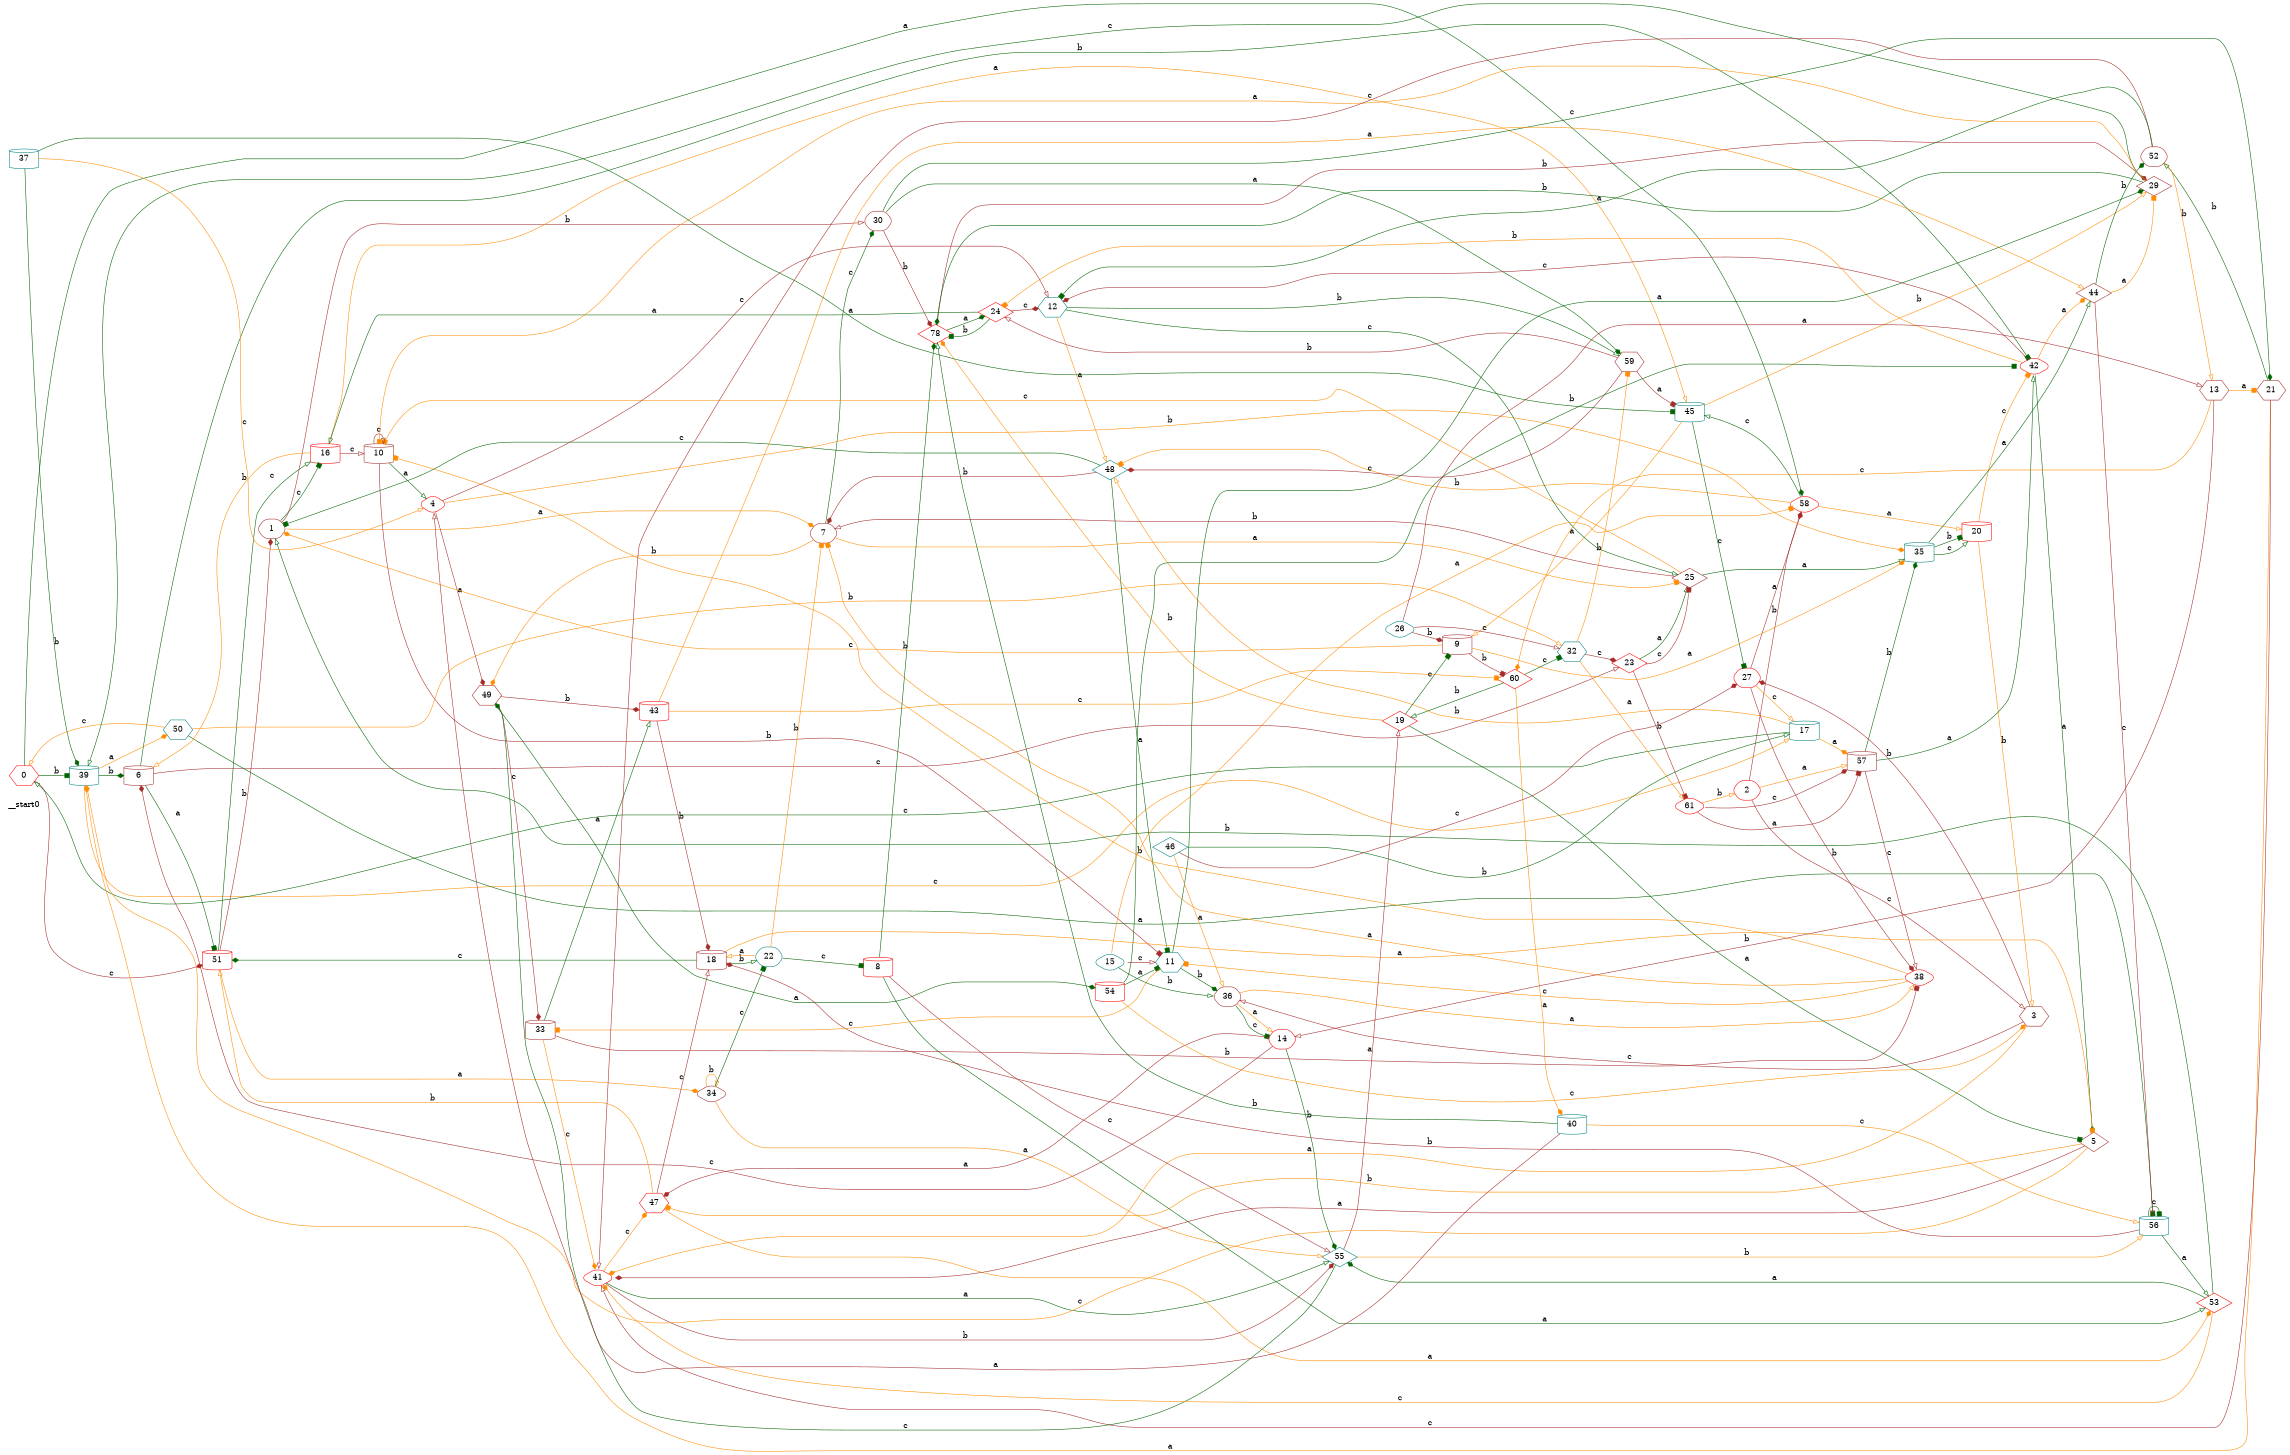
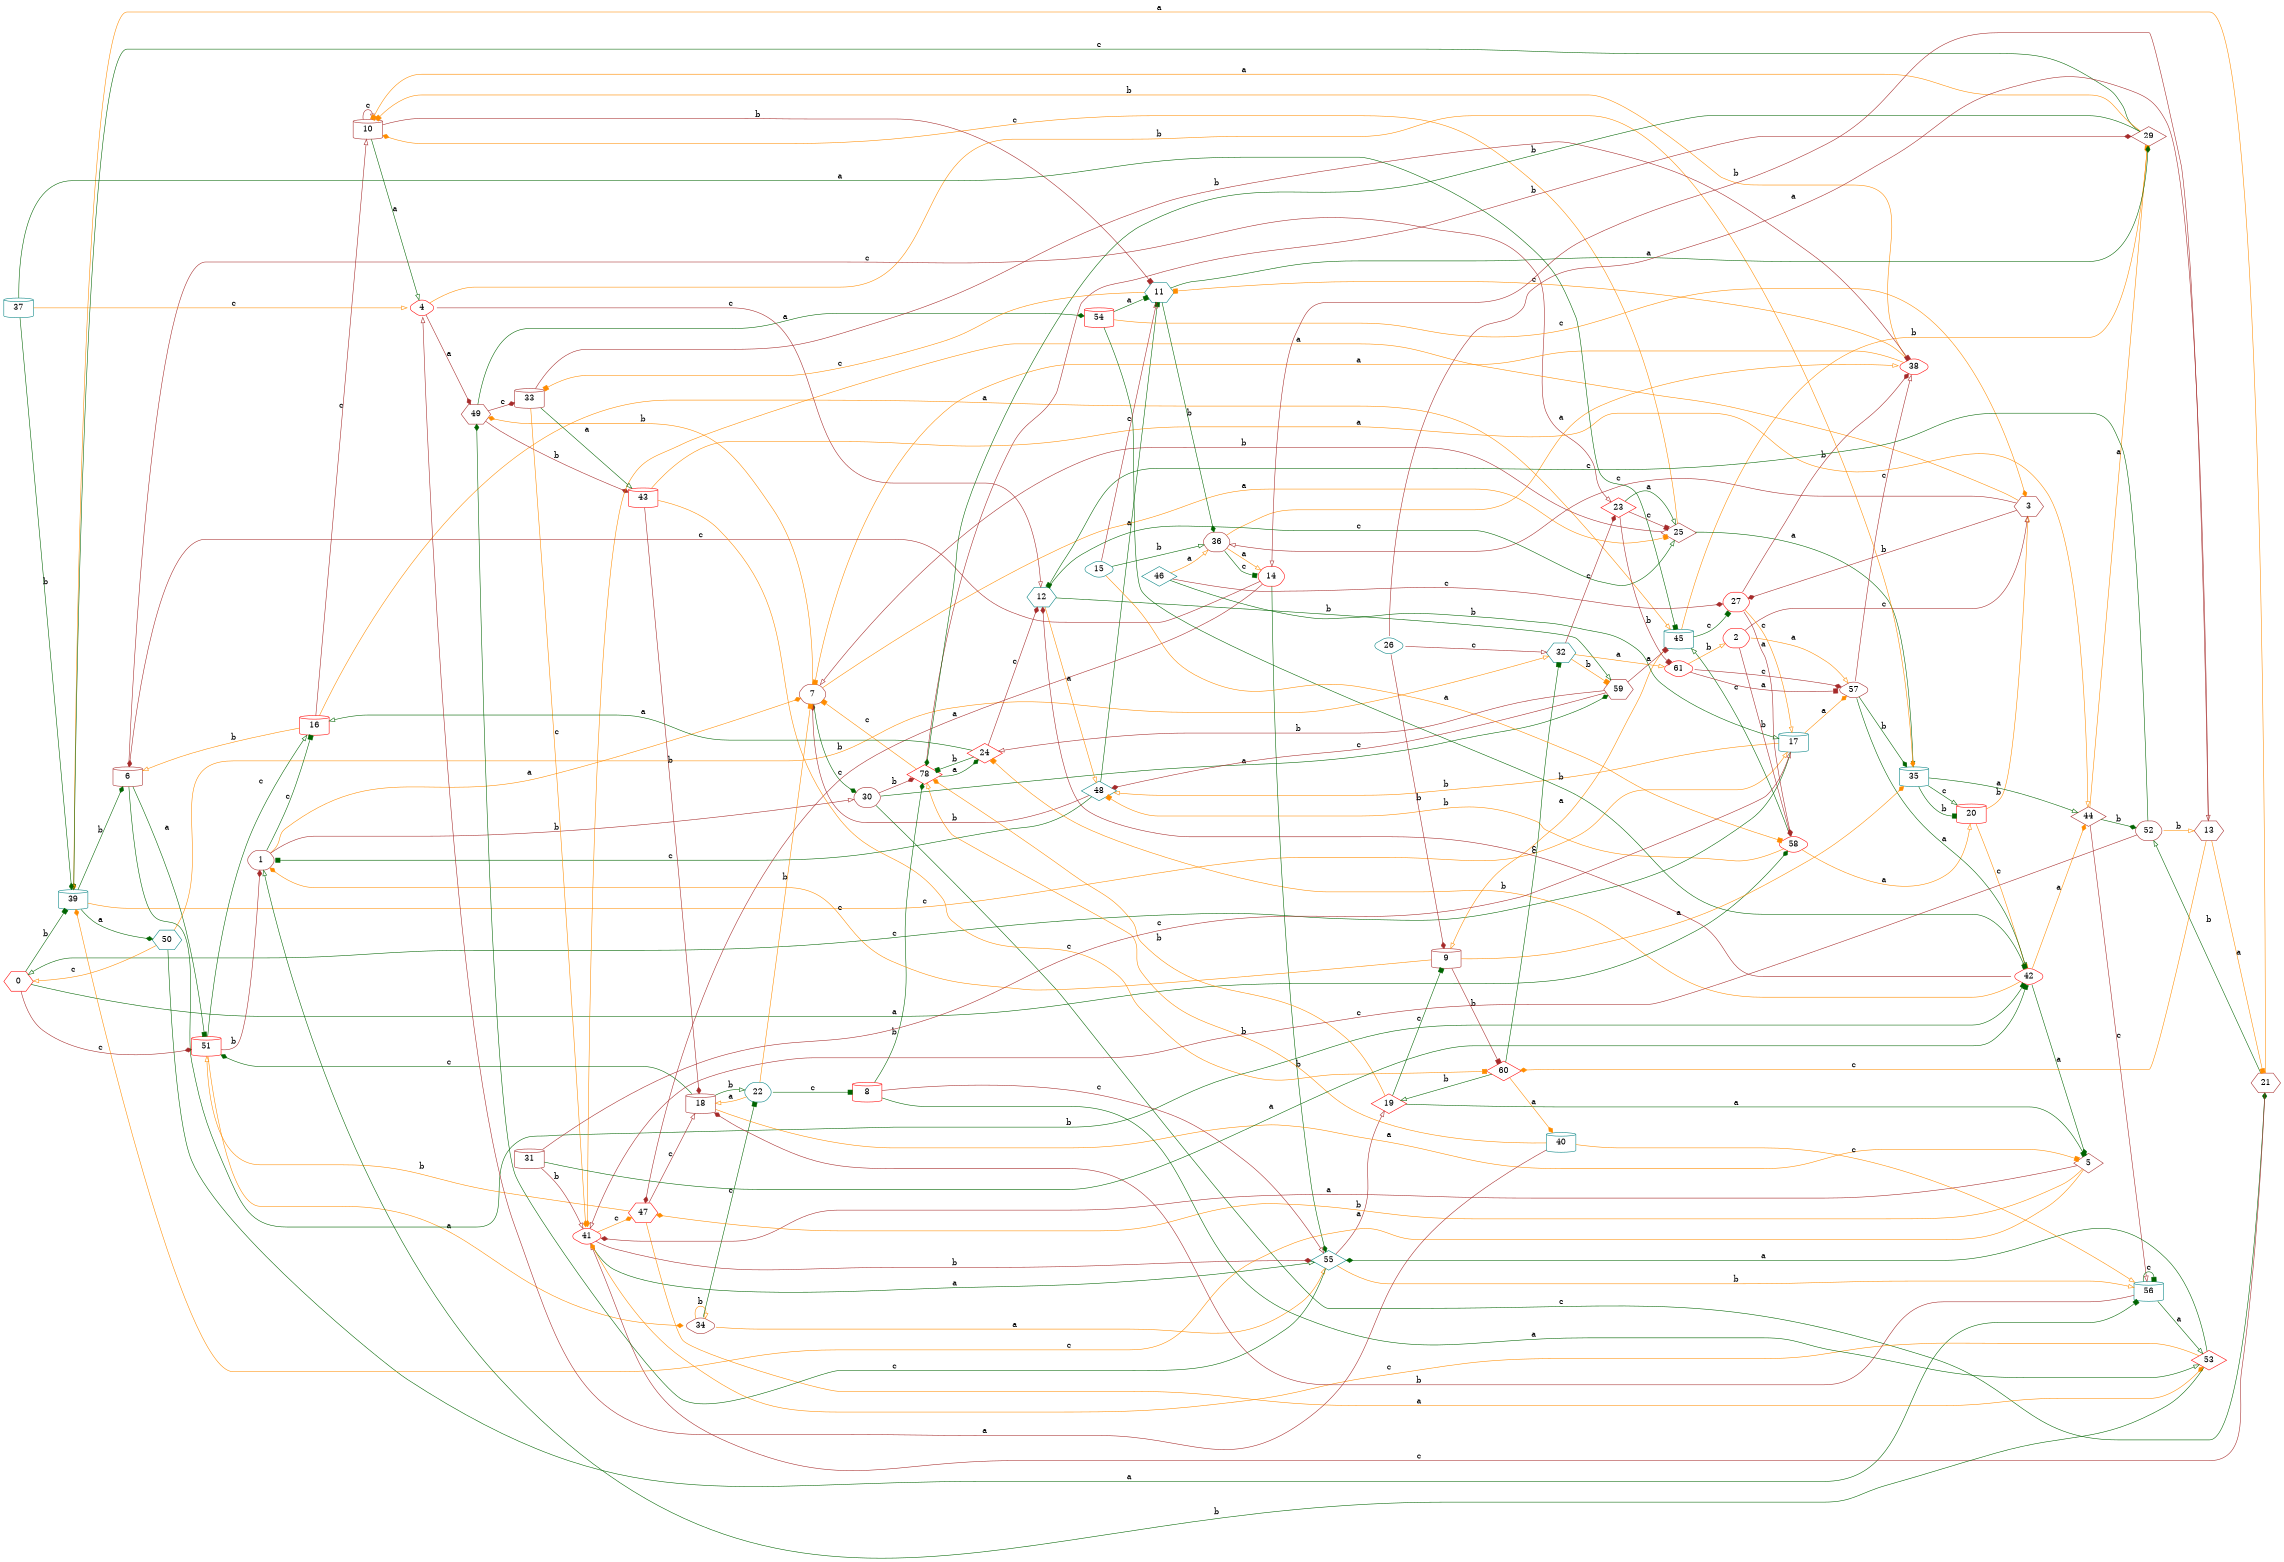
edge "52" -> "12": label "a" -> "c"
edge "25" -> "10": arrowhead box -> diamond
edge "78" -> "7": added, label "c"
edge "39" -> "50": color darkorange -> darkgreen
node "57": shape cylinder -> diamond
node "__start0": removed
edge "40" -> "78": color darkgreen -> darkorange
node "31": added
edge "5" -> "47": arrowhead box -> diamond
